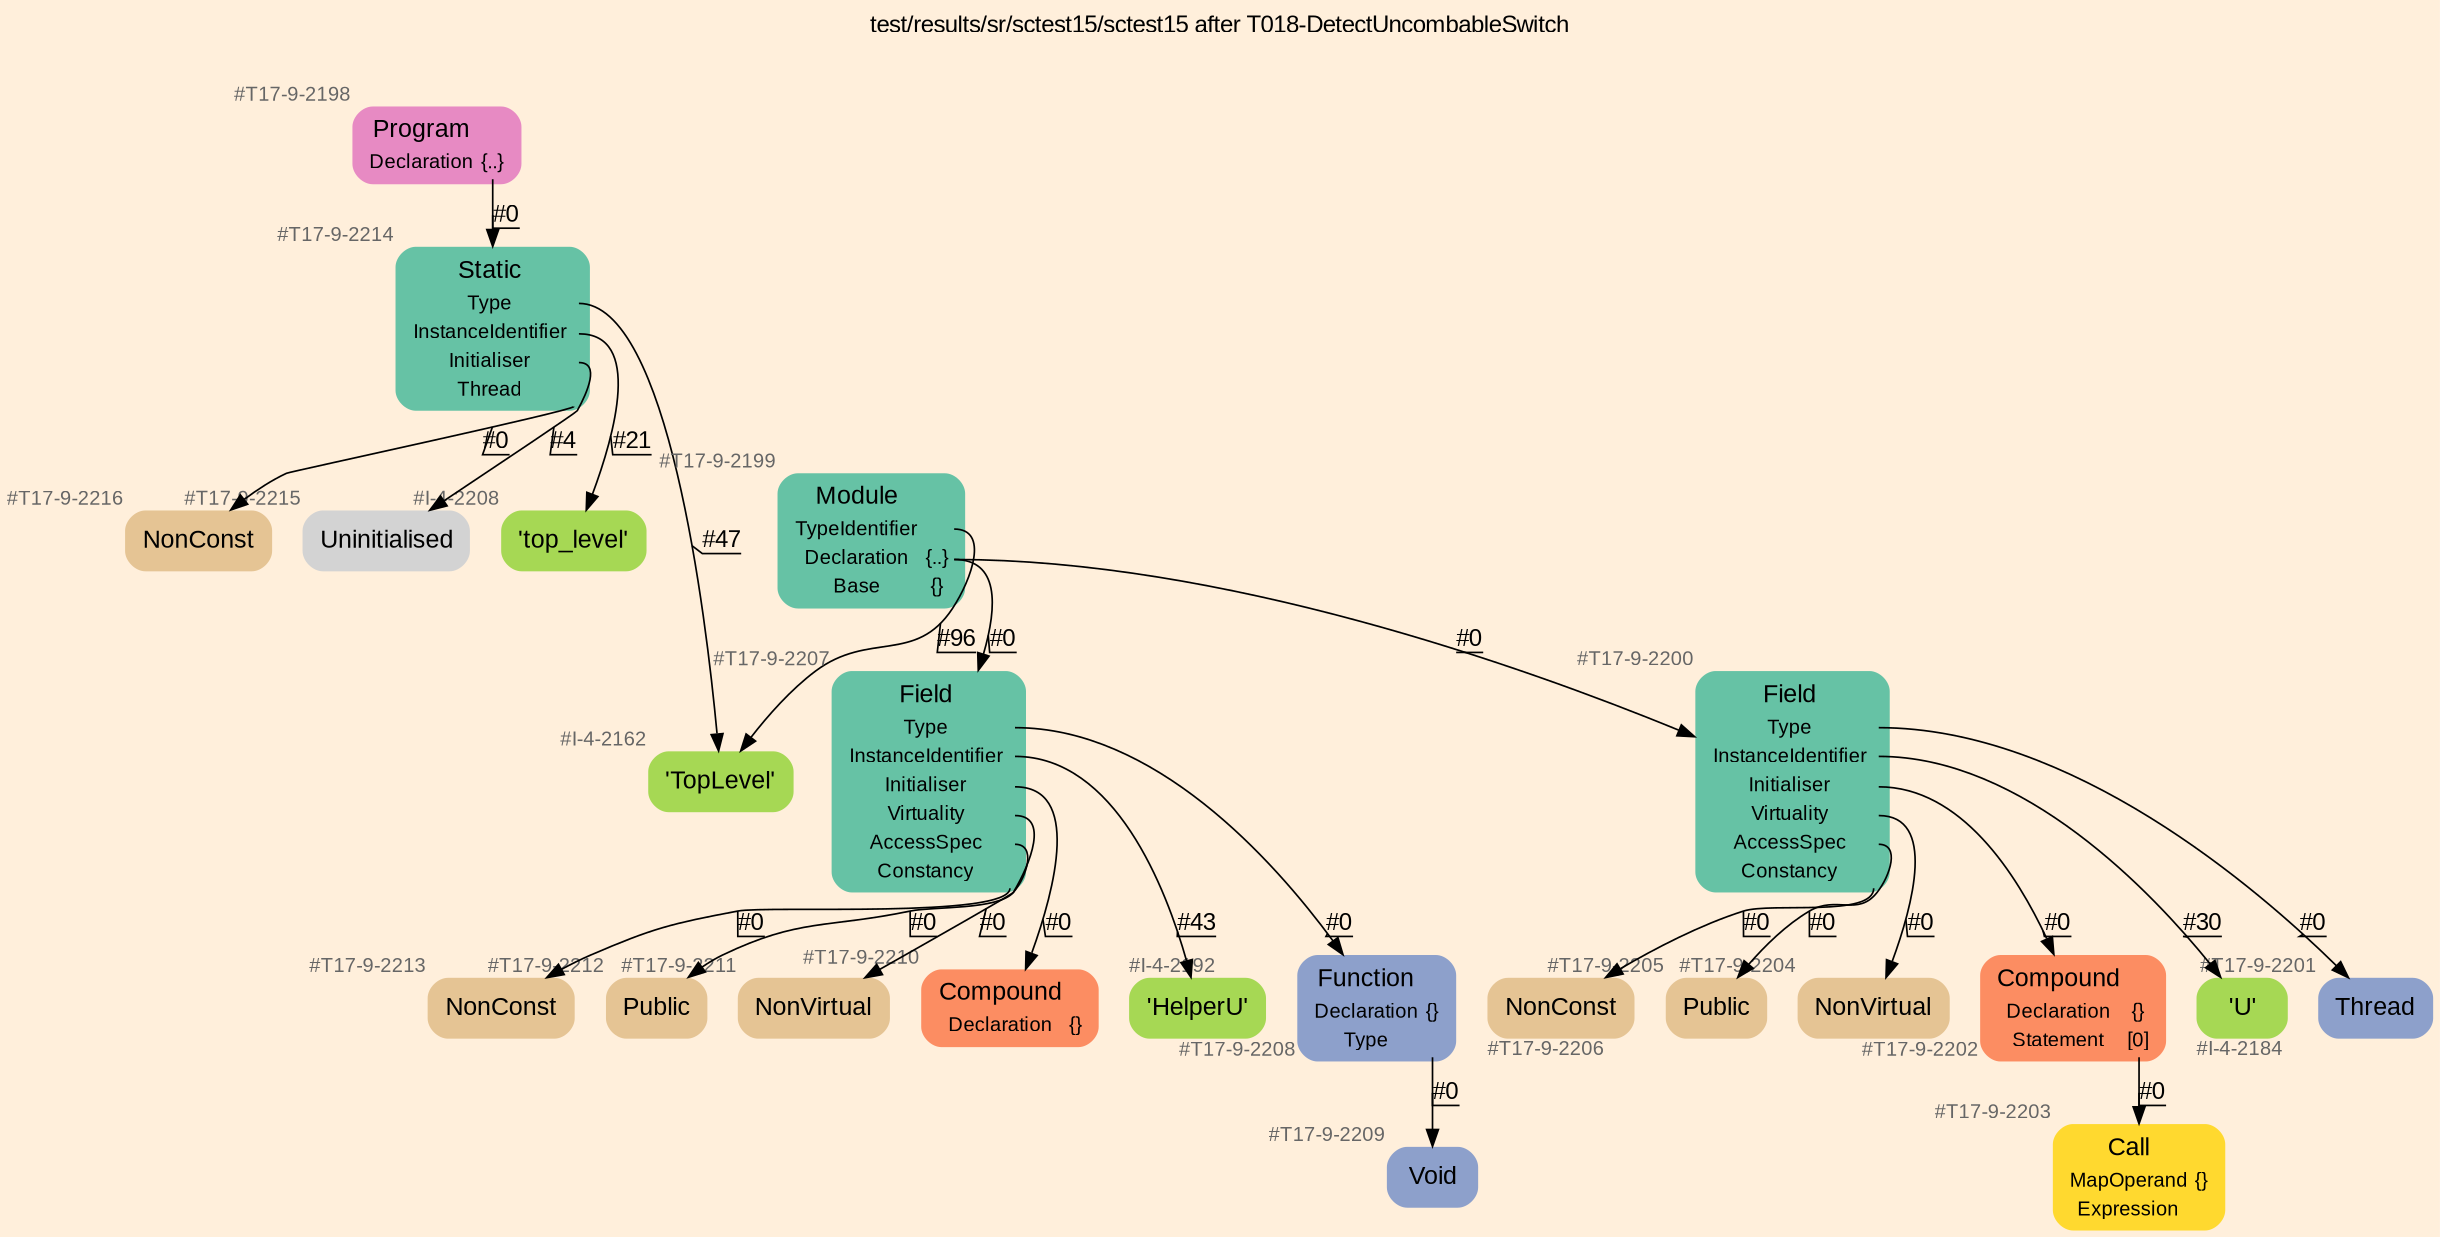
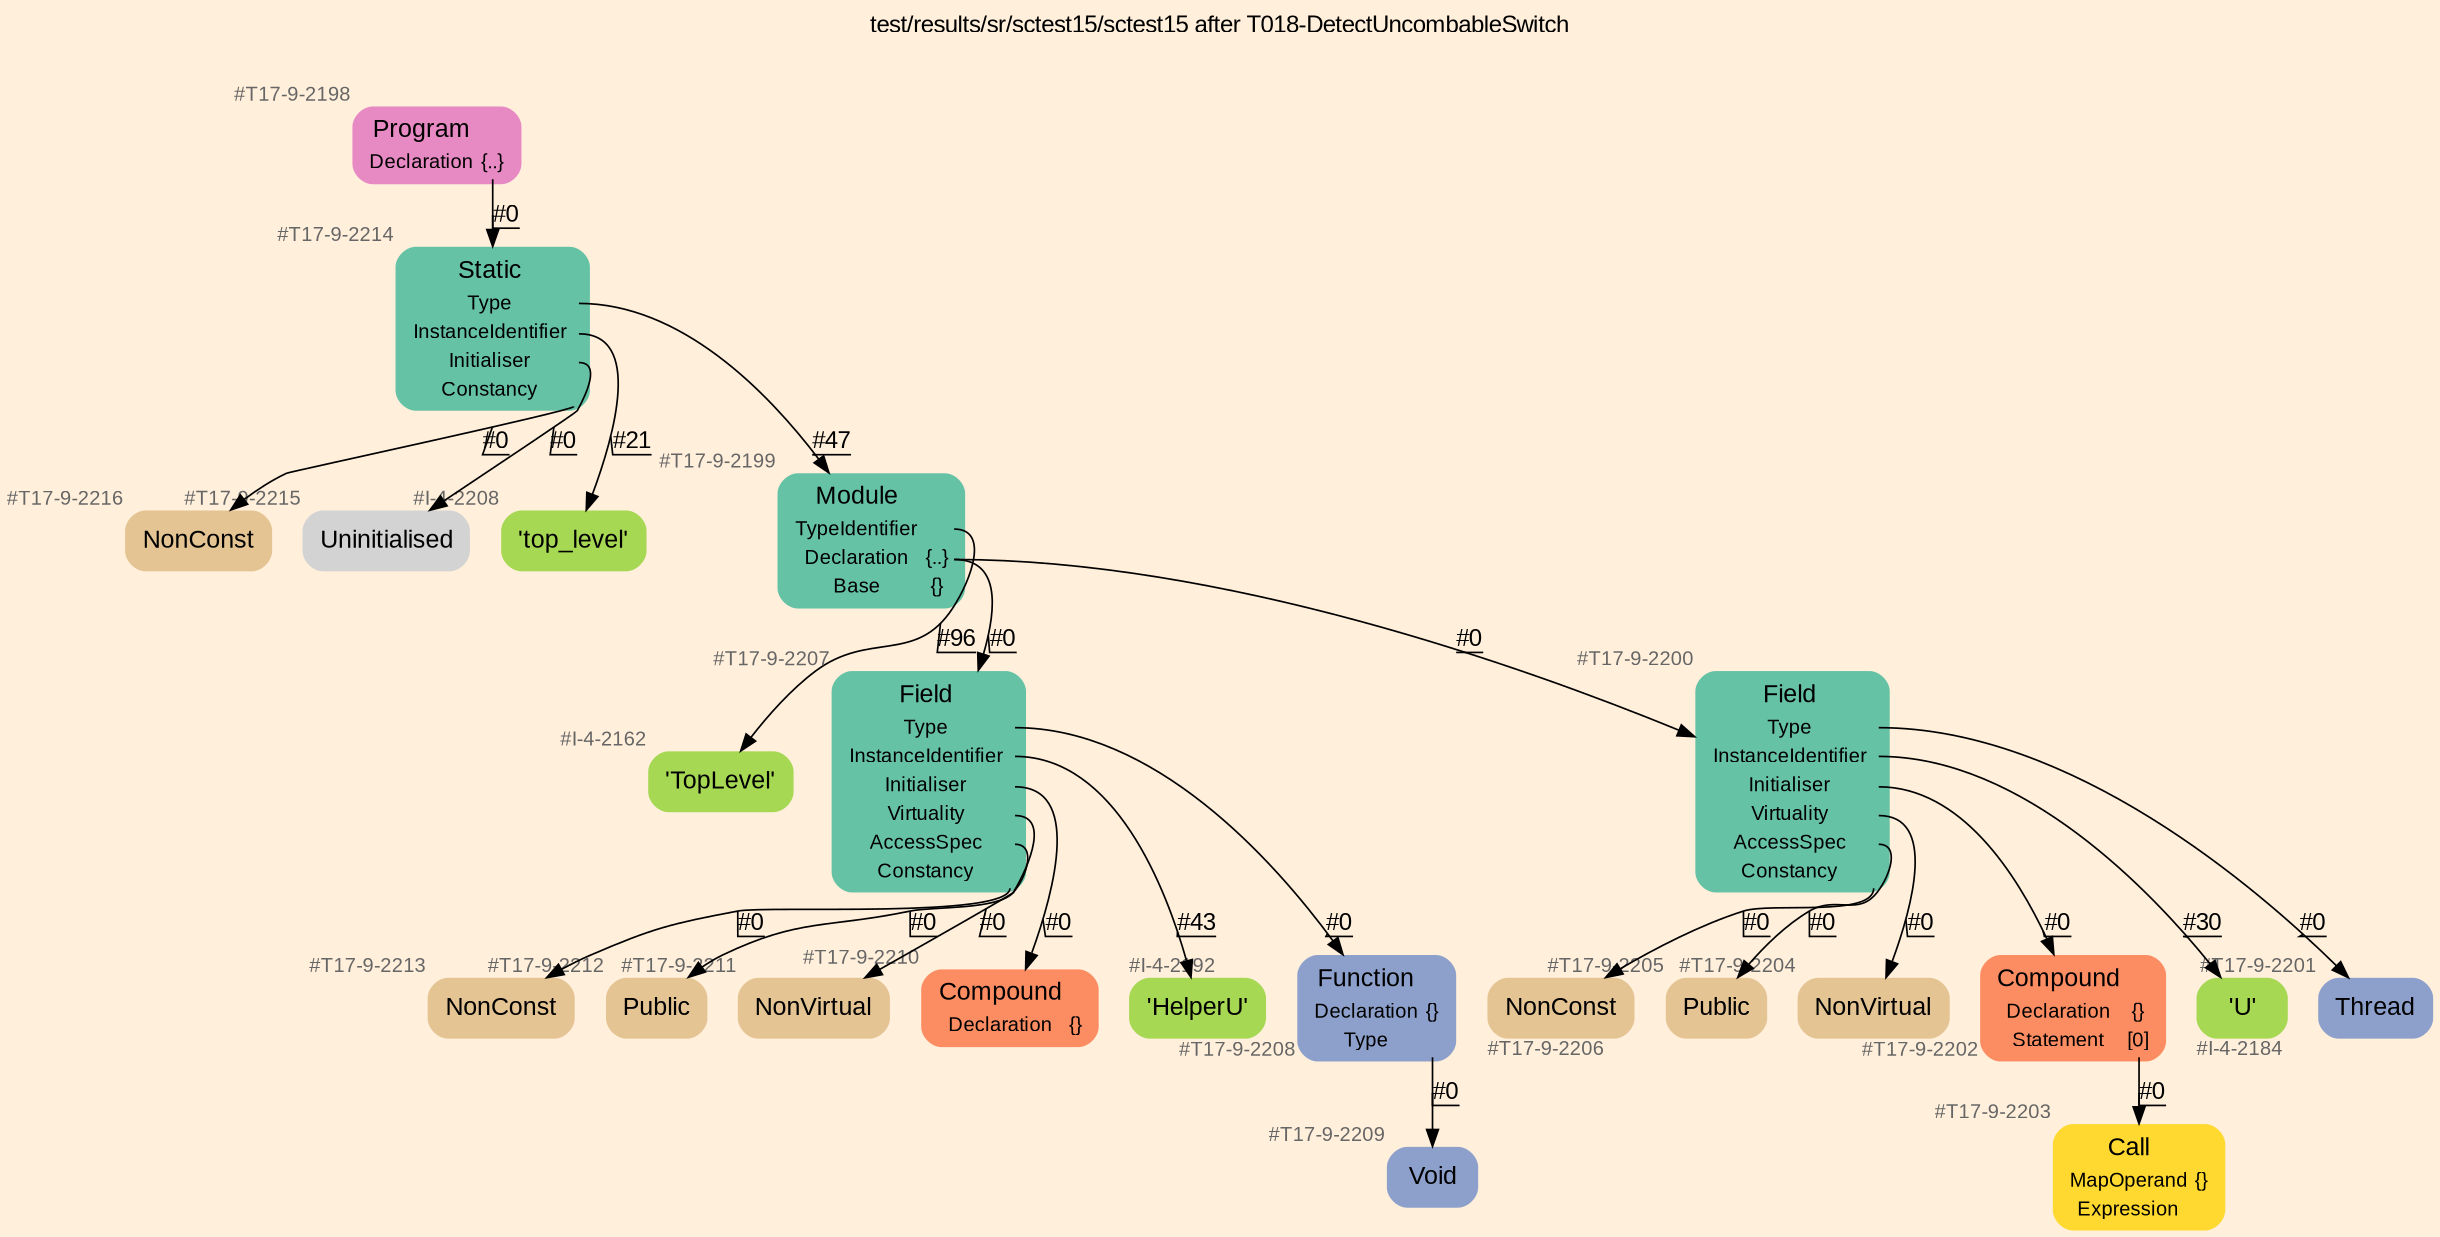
node "Static": text "Thread" -> "Constancy"
edge "Static" -> "Uninitialised": label "#4" -> "#0"
edge "Static" -> "'TopLevel'": now "Static" -> "Module"
